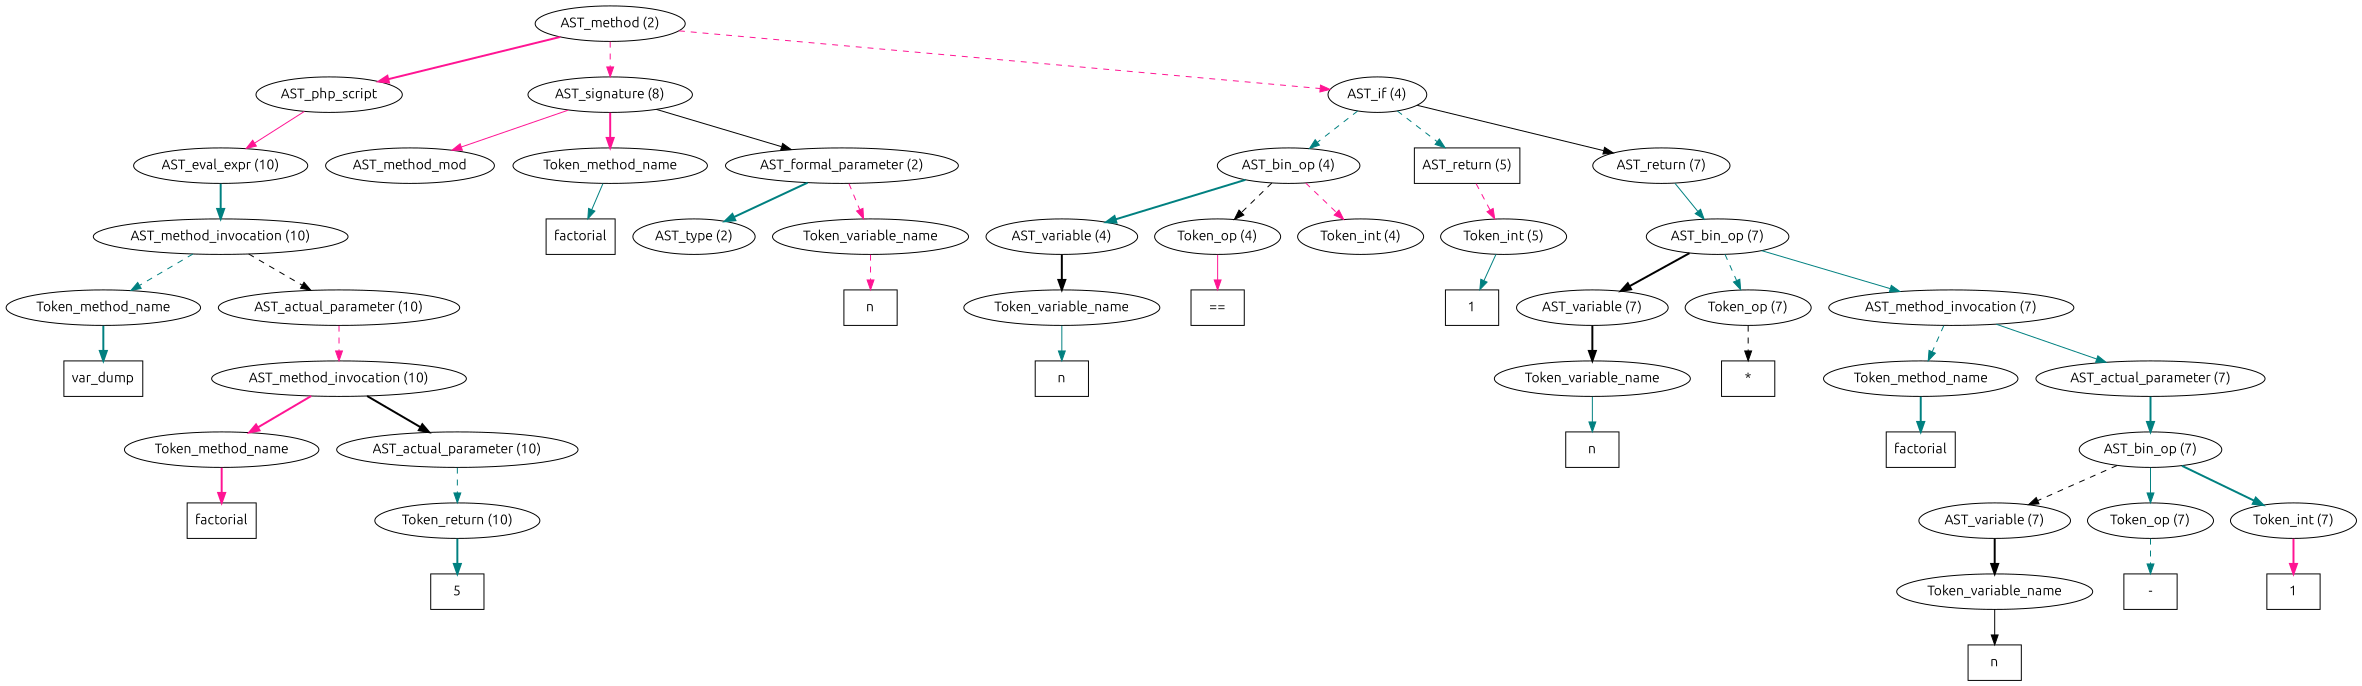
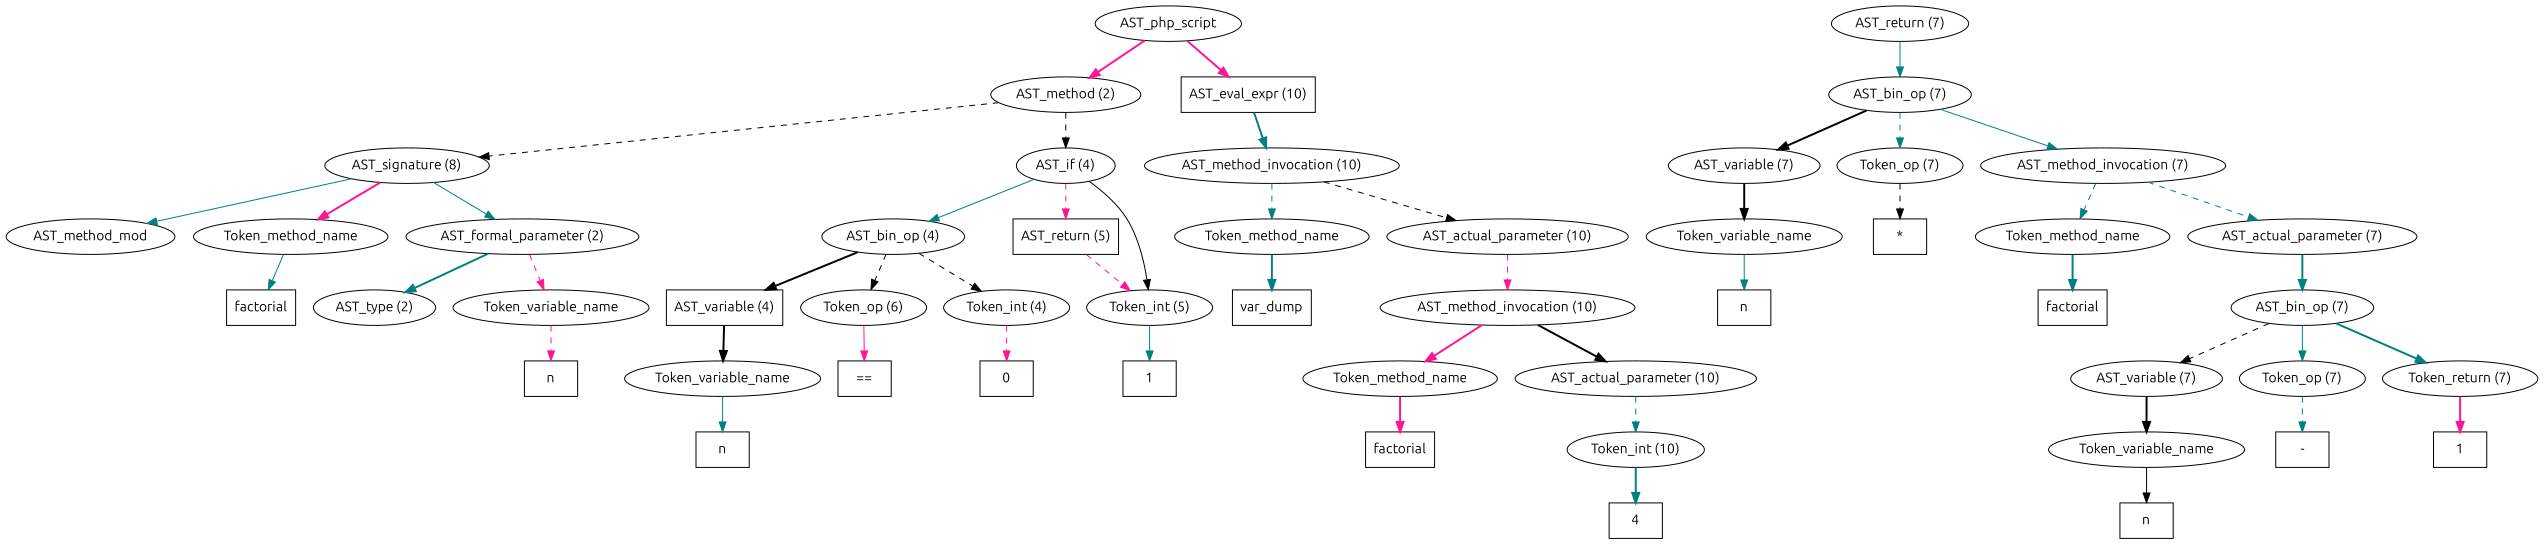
edge "AST_method (2)" -> "AST_signature (8)": color deeppink -> black
edge "AST_method (2)" -> "AST_php_script": reversed
edge "AST_method (2)" -> "AST_if (4)": color deeppink -> black
edge "AST_if (4)" -> "AST_return (5)": color teal -> deeppink
edge "AST_php_script" -> "AST_eval_expr (10)": style solid -> bold
edge "AST_if (4)" -> "AST_bin_op (4)": style dashed -> solid
edge "AST_signature (8)" -> "AST_formal_parameter (2)": color black -> teal
edge "AST_if (4)" -> "AST_return (7)": now "AST_if (4)" -> "Token_int (5)"
edge "AST_signature (8)" -> "AST_method_mod": color deeppink -> teal
node "AST_eval_expr (10)": shape ellipse -> box
edge "AST_bin_op (4)" -> "Token_int (4)": color deeppink -> black
edge "AST_bin_op (4)" -> "AST_variable (4)": color teal -> black
node "AST_variable (4)": shape ellipse -> box
node "Token_op (4)": label "Token_op (4)" -> "Token_op (6)"
edge "AST_method_invocation (7)" -> "AST_actual_parameter (7)": style solid -> dashed
node "0": added
node "Token_return (10)": label "Token_return (10)" -> "Token_int (10)"
node "Token_int (7)": label "Token_int (7)" -> "Token_return (7)"
node "5": label "5" -> "4"
